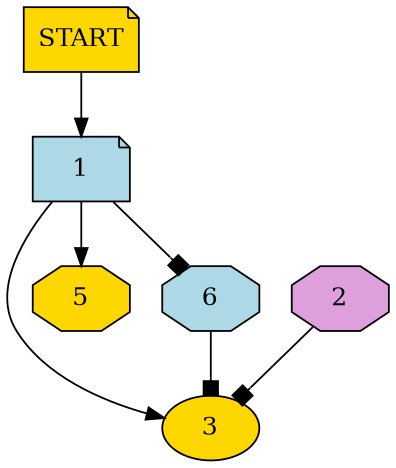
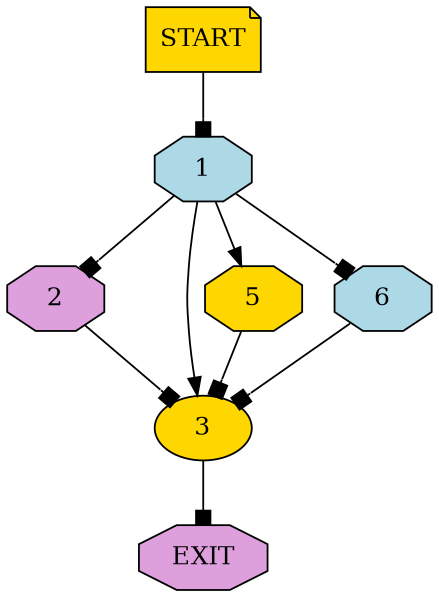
edge "START" -> "1": arrowhead normal -> box
node "1": shape note -> octagon
edge "1" -> "2": added
edge "5" -> "3": added
node "EXIT": added
